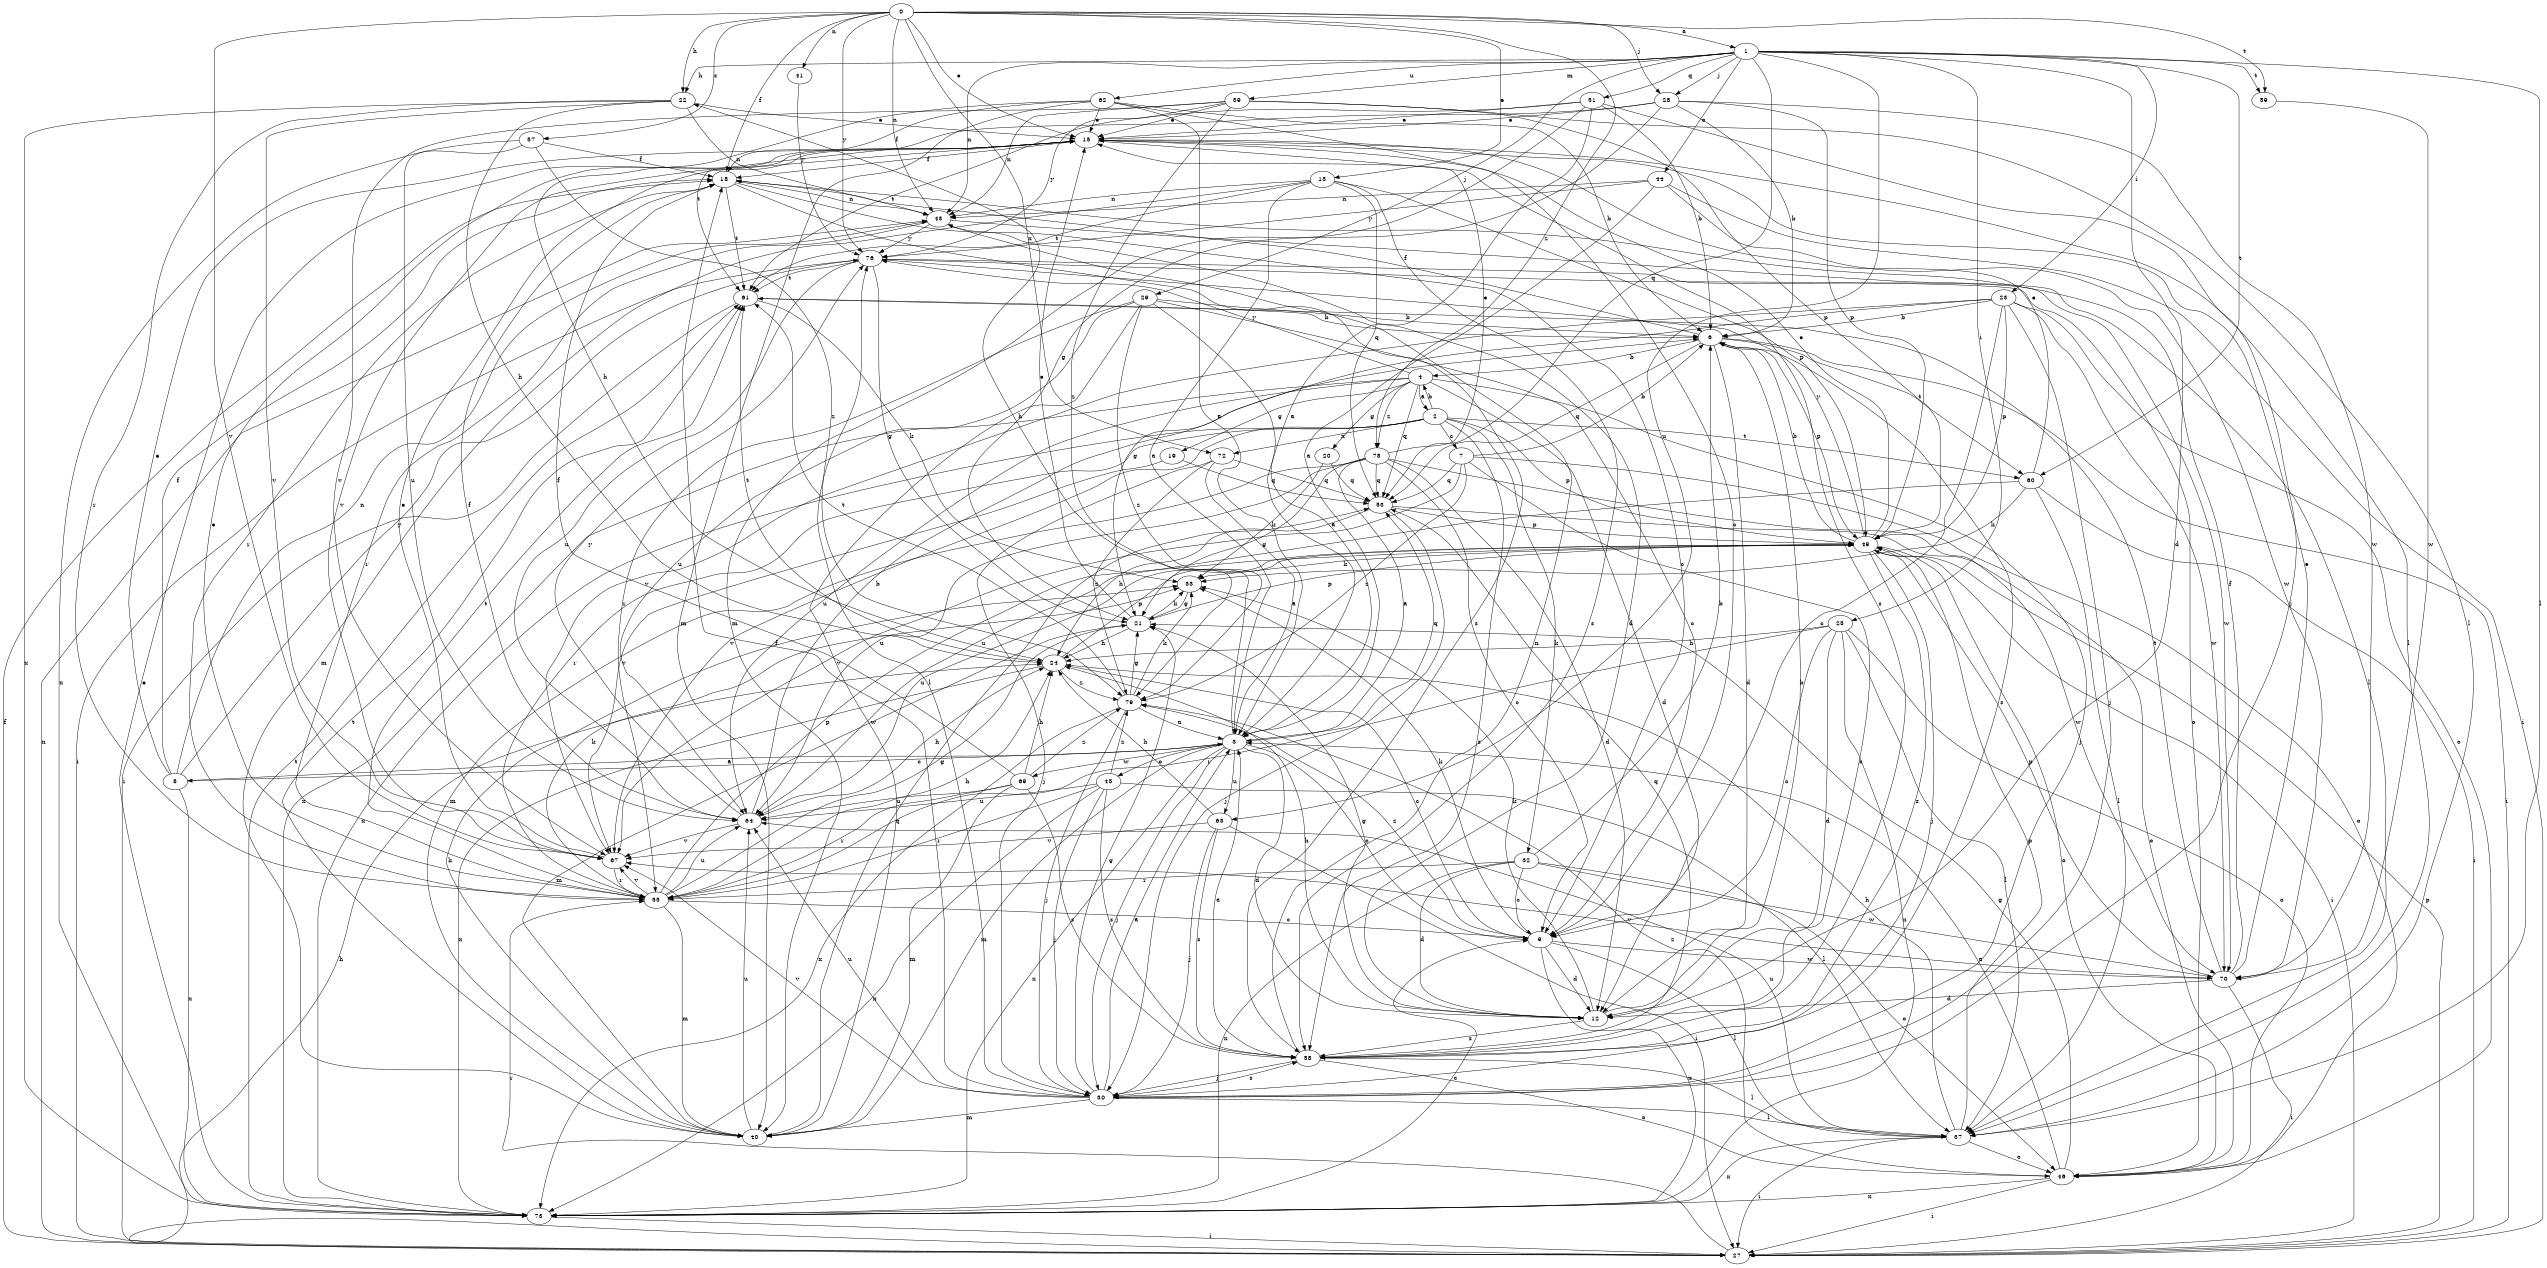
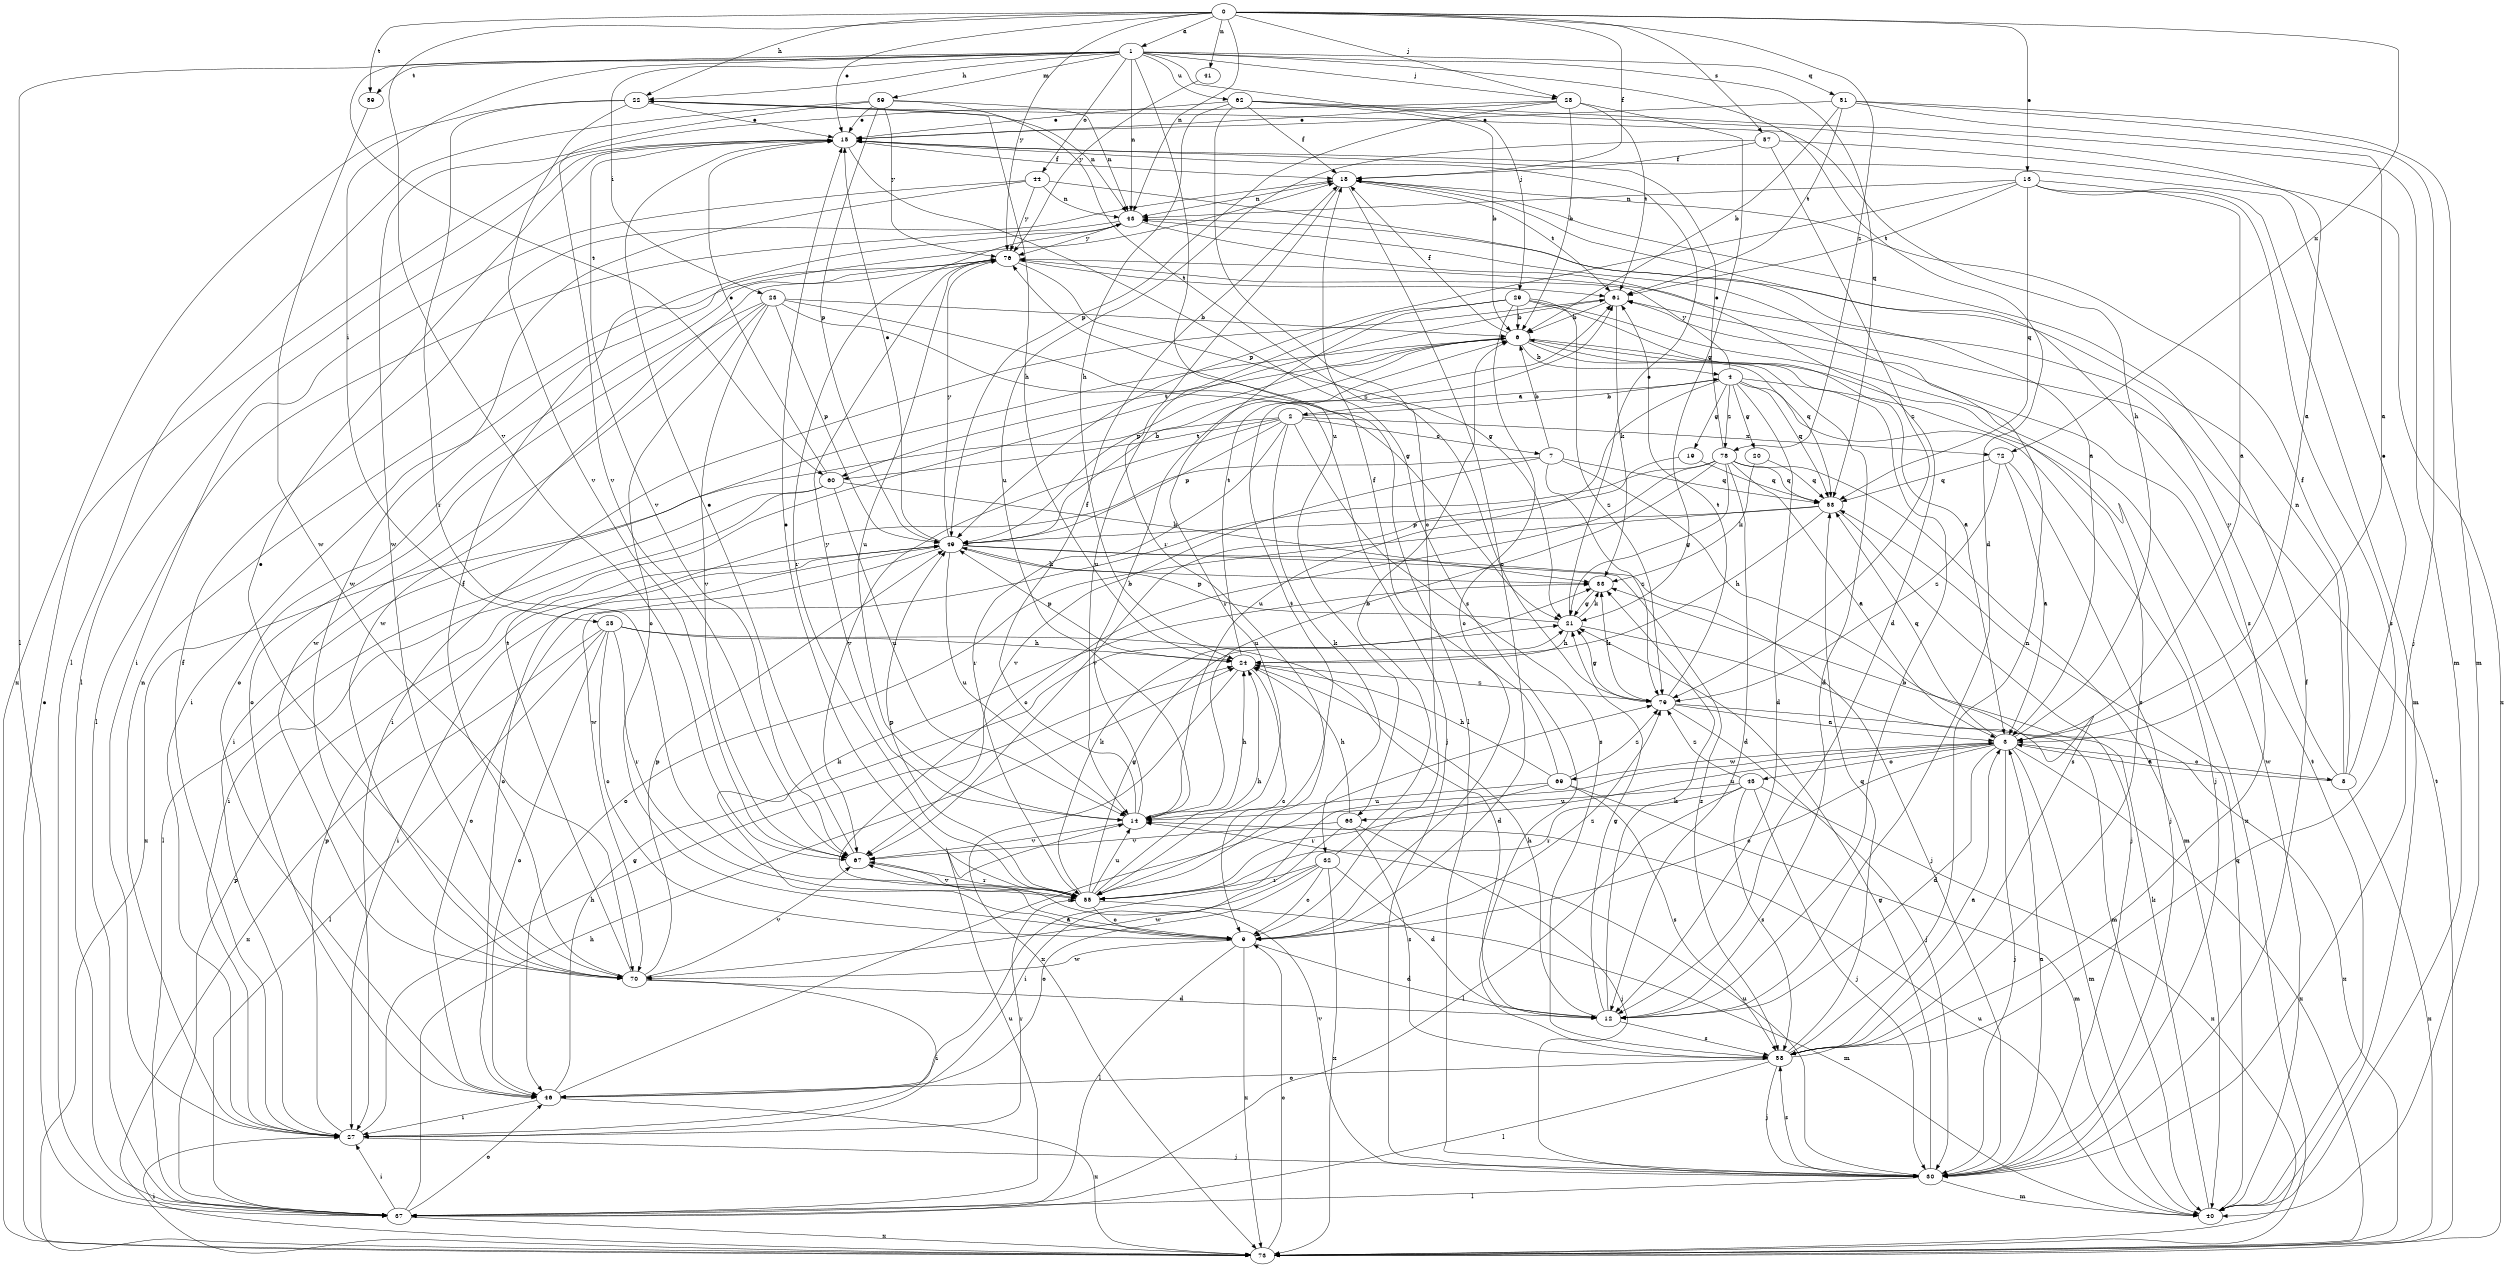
node "64": label "64" -> "14"
edge "27" -> "30": added, label "j"
